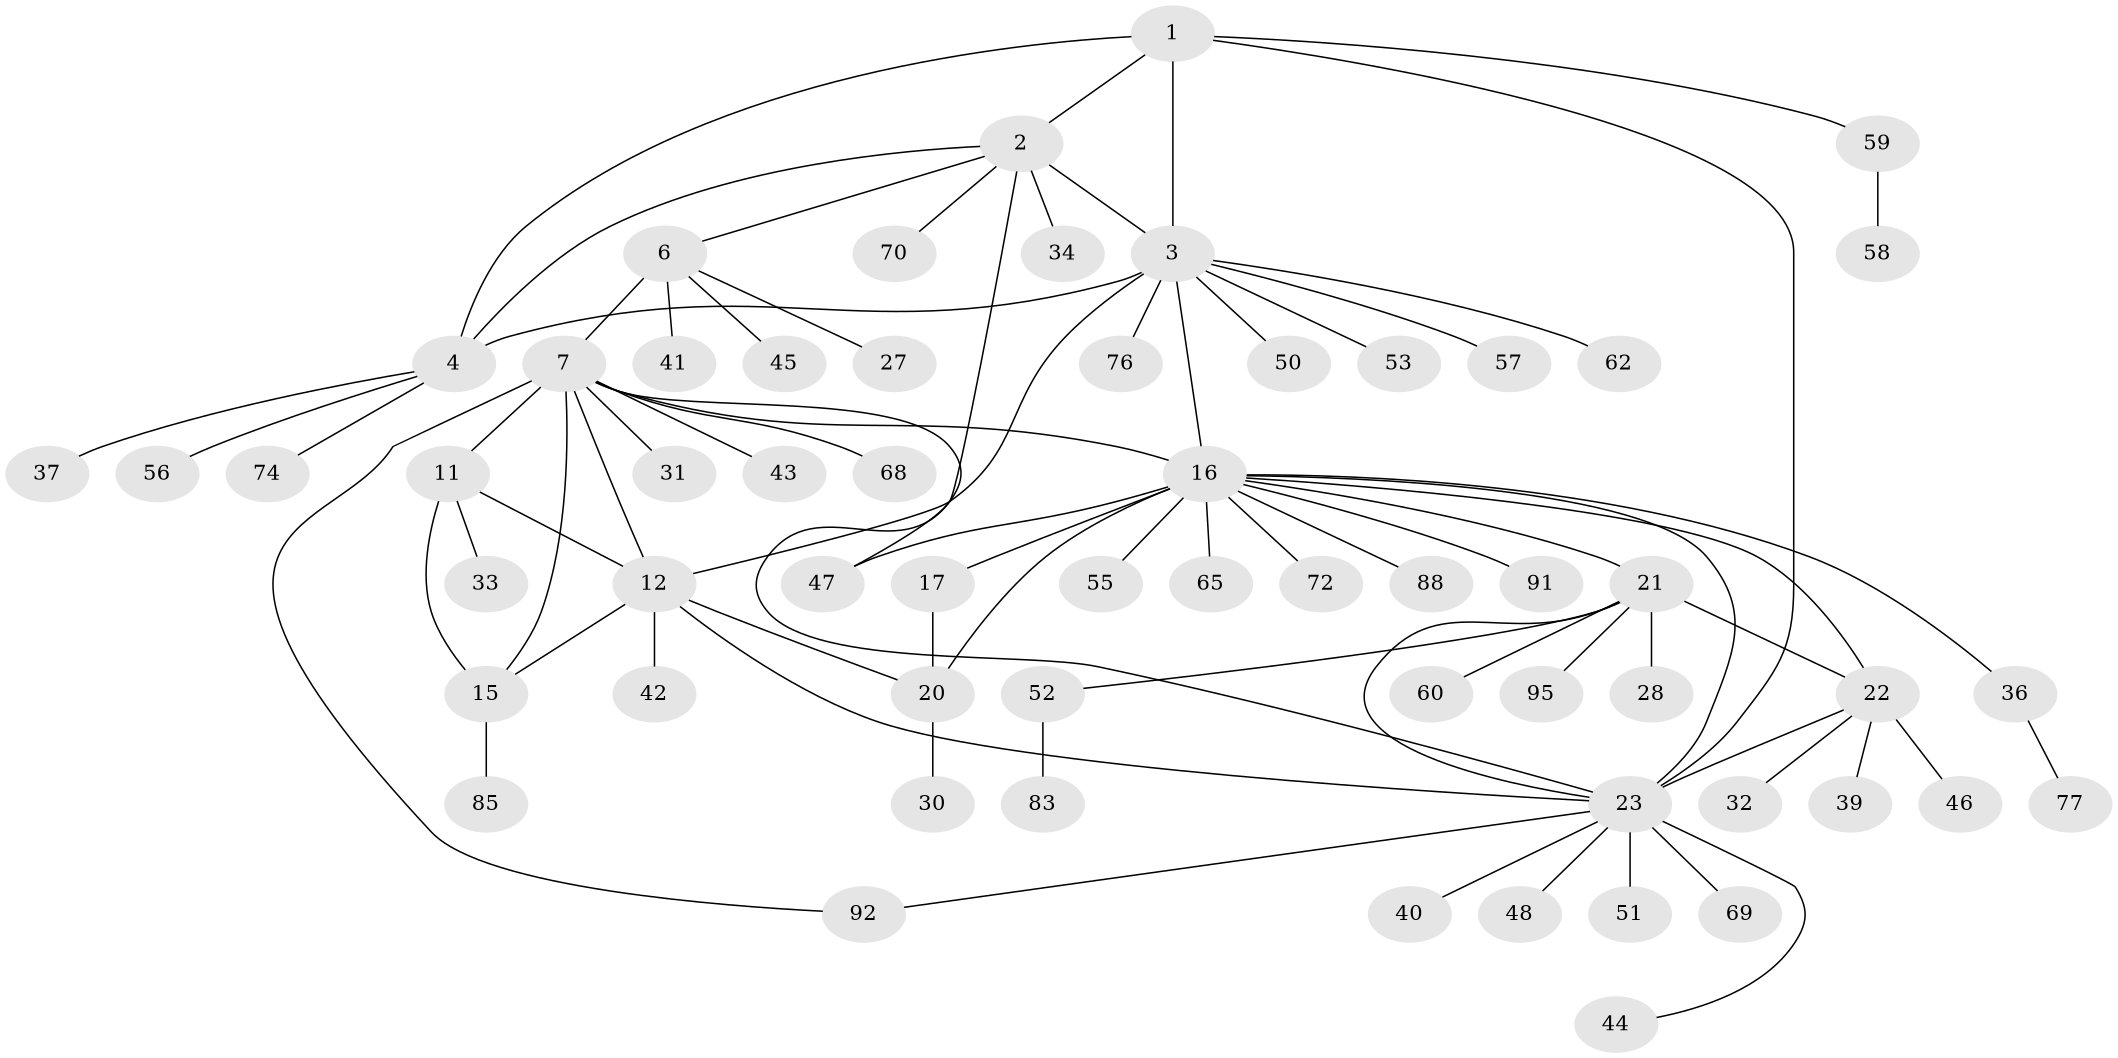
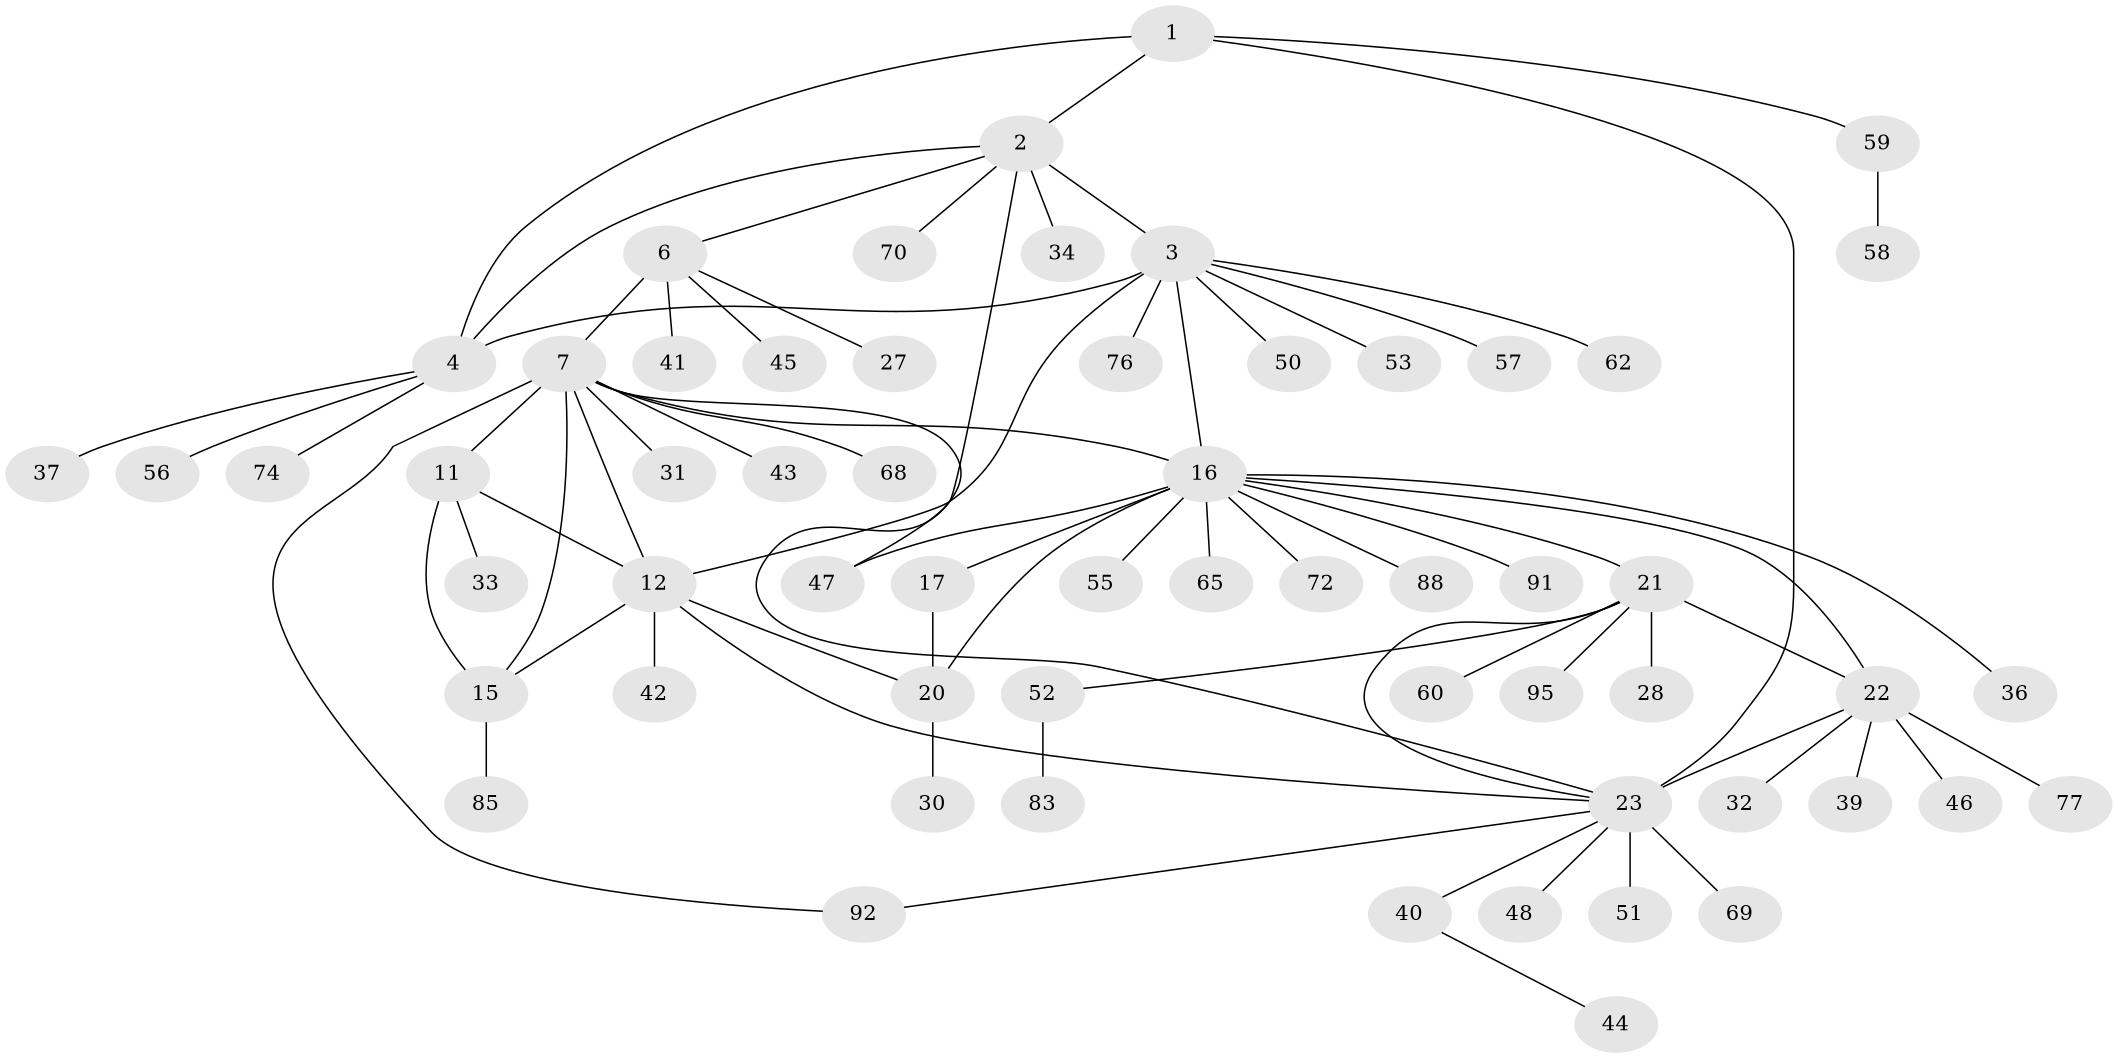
edge "1" -- "3": removed
edge "16" -- "23": removed
edge "36" -- "77": now "22" -- "77"
edge "23" -- "44": now "40" -- "44"
